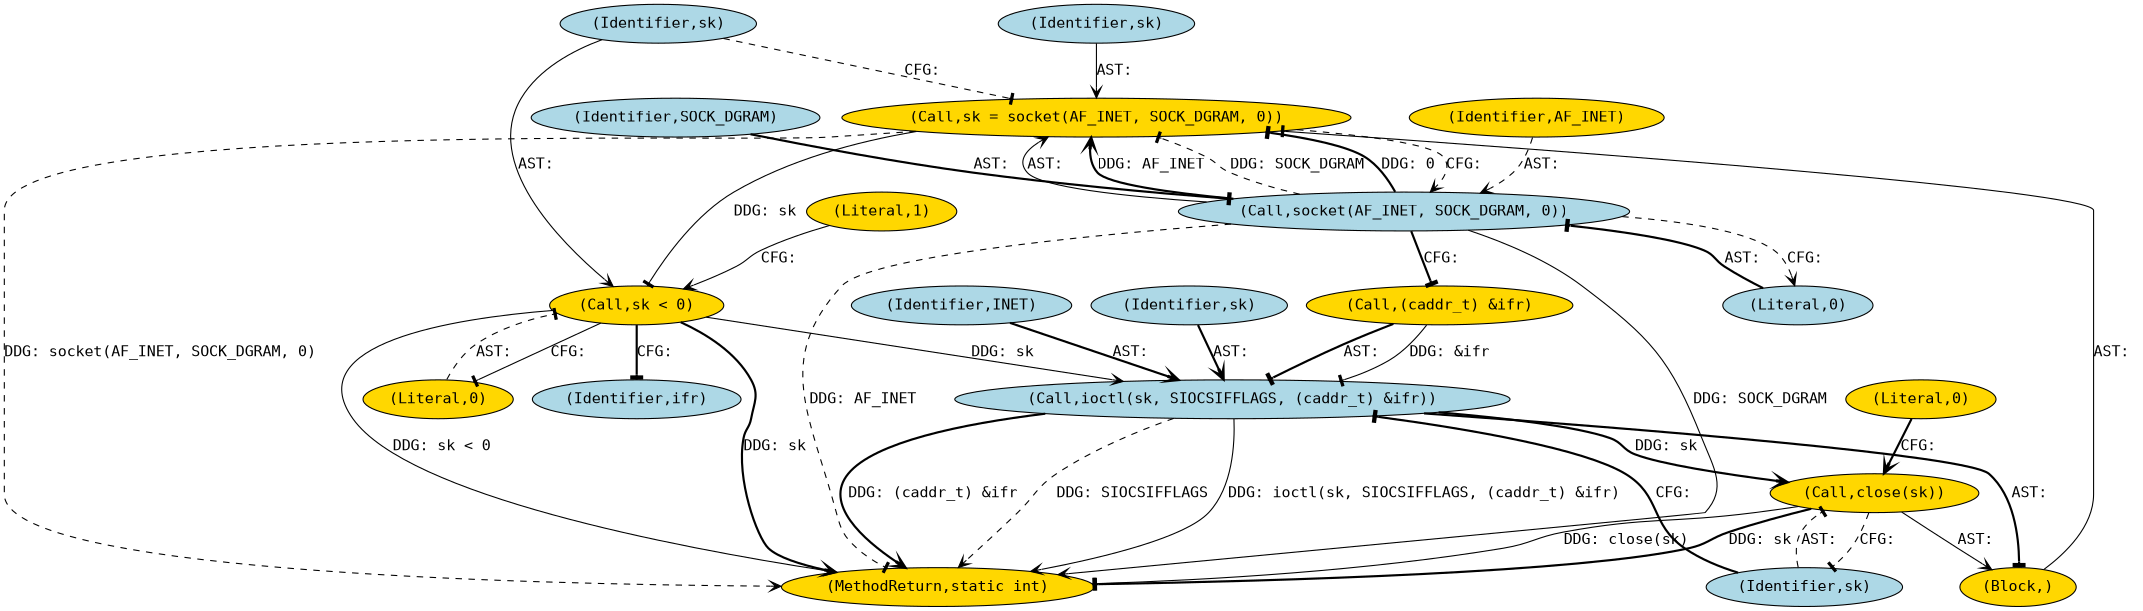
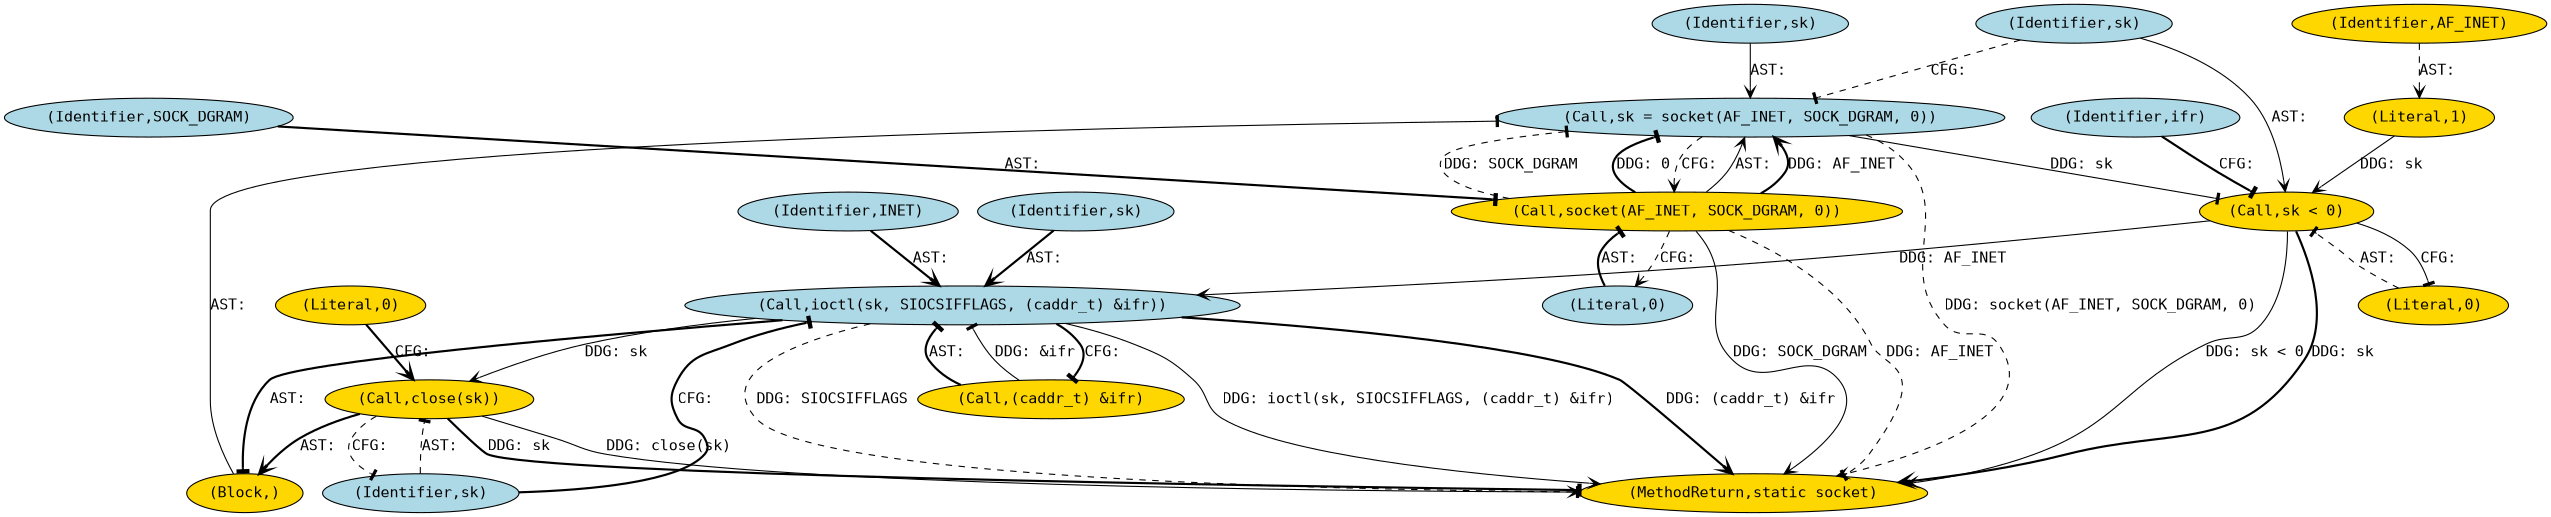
node "(Call,sk = socket(AF_INET, SOCK_DGRAM, 0))": fillcolor gold -> lightblue
edge "(Identifier,AF_INET)" -> "(Call,socket(AF_INET, SOCK_DGRAM, 0))": now "(Identifier,AF_INET)" -> "(Literal,1)"
node "(Call,socket(AF_INET, SOCK_DGRAM, 0))": fillcolor lightblue -> gold
edge "(Call,socket(AF_INET, SOCK_DGRAM, 0))" -> "(Call,(caddr_t) &ifr)": now "(Call,ioctl(sk, SIOCSIFFLAGS, (caddr_t) &ifr))" -> "(Call,(caddr_t) &ifr)"
edge "(Literal,1)" -> "(Call,sk < 0)": label "CFG: " -> "DDG: sk"
edge "(Call,sk < 0)" -> "(Identifier,ifr)": reversed
edge "(Call,sk < 0)" -> "(Call,ioctl(sk, SIOCSIFFLAGS, (caddr_t) &ifr))": label "DDG: sk" -> "DDG: AF_INET"
edge "(Call,ioctl(sk, SIOCSIFFLAGS, (caddr_t) &ifr))" -> "(Call,close(sk))": style bold -> solid
edge "(Call,close(sk))" -> "(Block,)": style solid -> bold
node "(MethodReturn,static int)": label "(MethodReturn,static int)" -> "(MethodReturn,static socket)"
